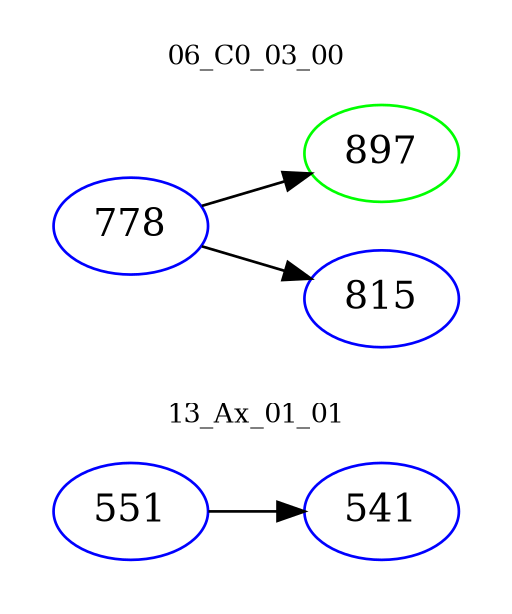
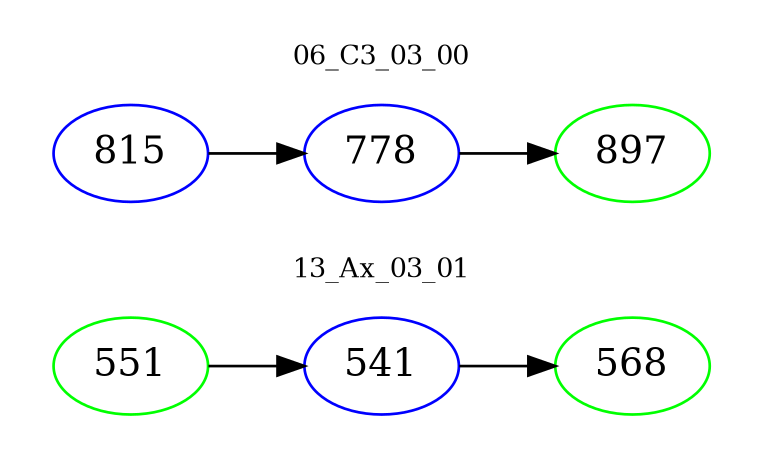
cluster "06_C0_03_00": label "06_C0_03_00" -> "06_C3_03_00"
edge "778" -> "815": reversed
node "568": added
cluster "13_Ax_01_01": label "13_Ax_01_01" -> "13_Ax_03_01"
node "551": color blue -> green
